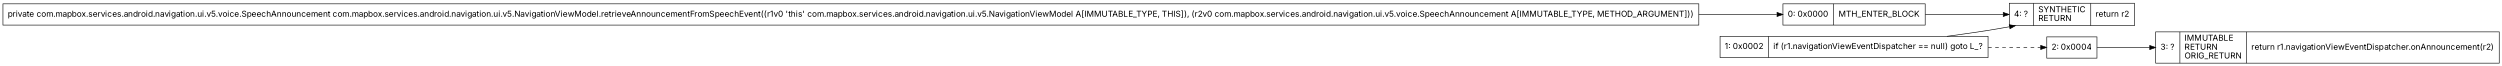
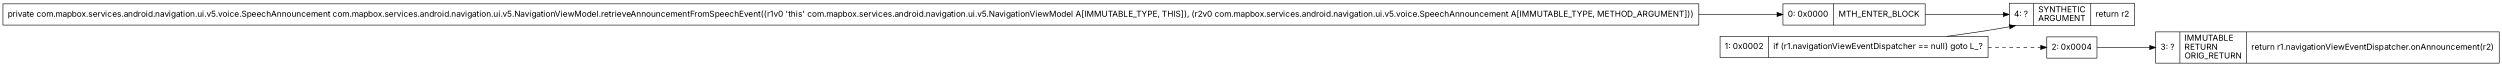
node "4: ?": text "RETURN" -> "ARGUMENT"
